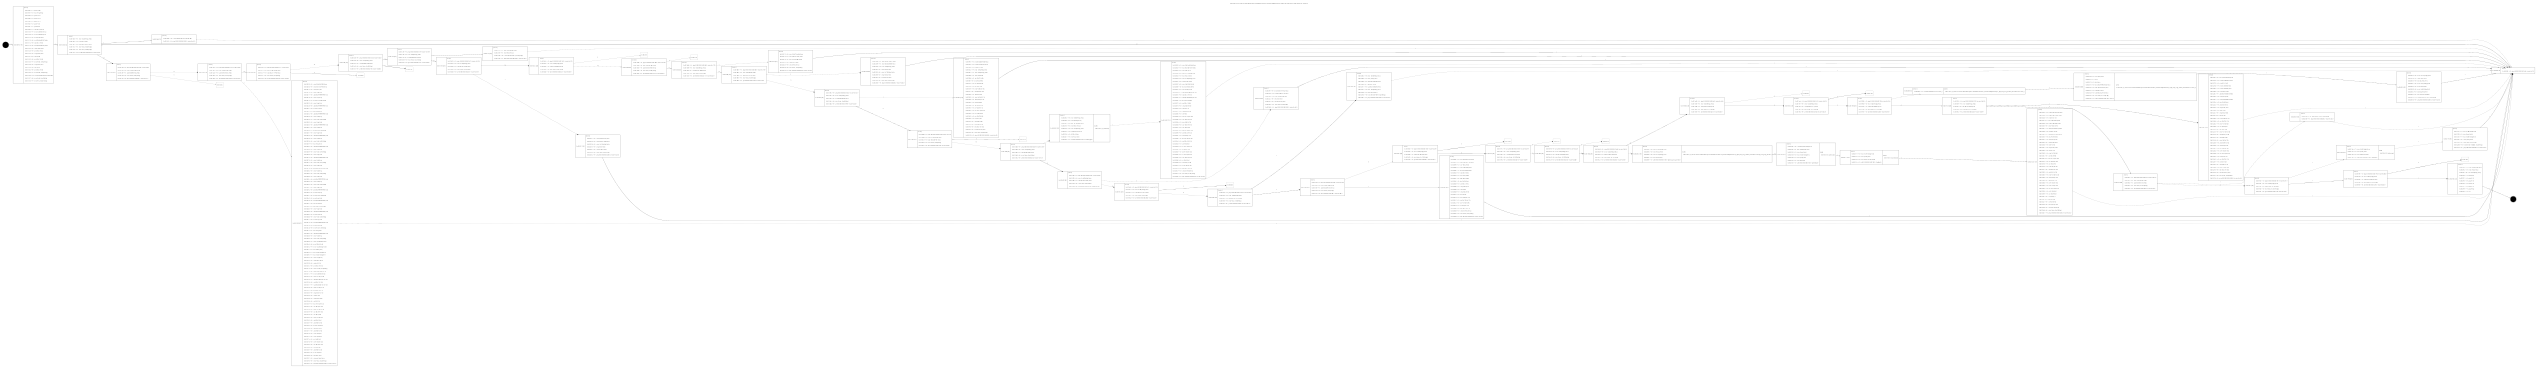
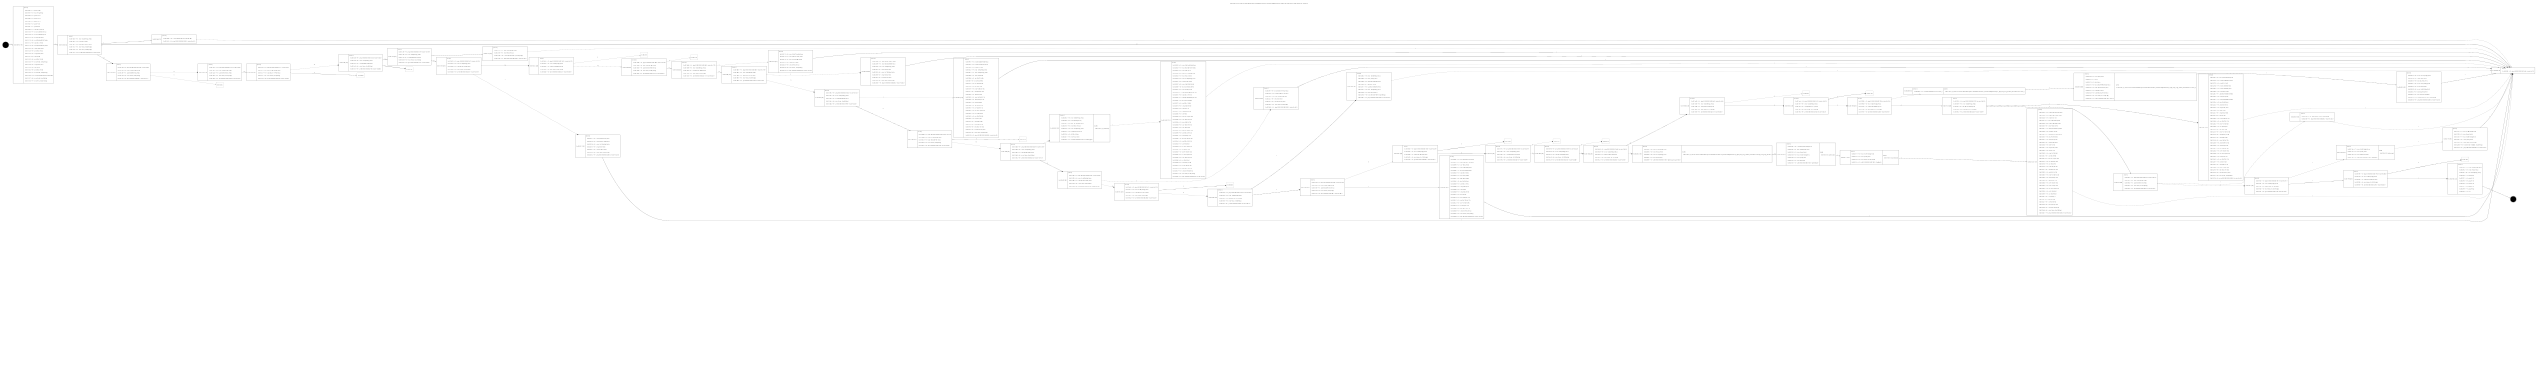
node "0x402008 [407]": removed
